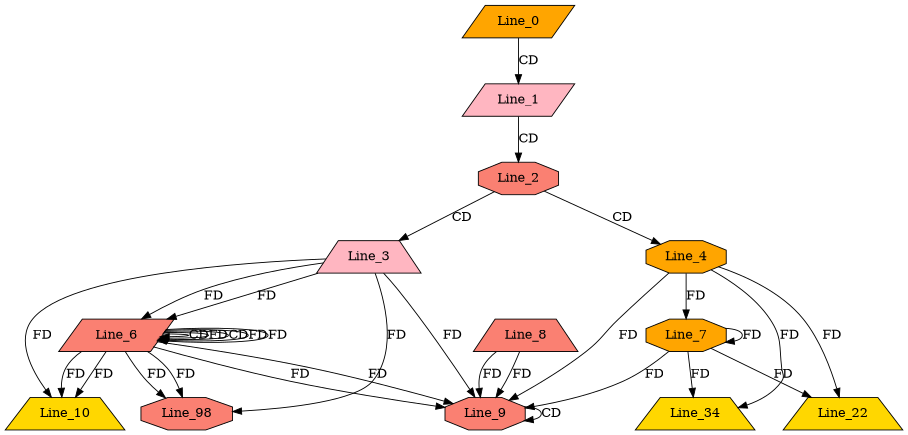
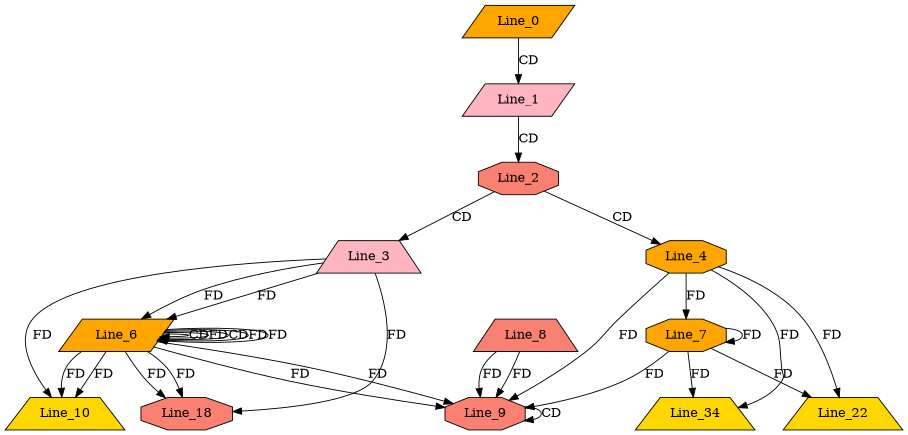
edge "Line_3" -> "Line_9": removed, label "FD"
node "Line_6": fillcolor salmon -> orange
node "Line_98": label "Line_98" -> "Line_18"
